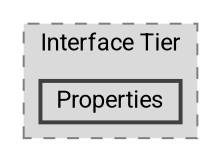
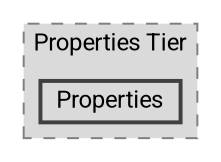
cluster "Interface Tier": label "Interface Tier" -> "Properties Tier"
